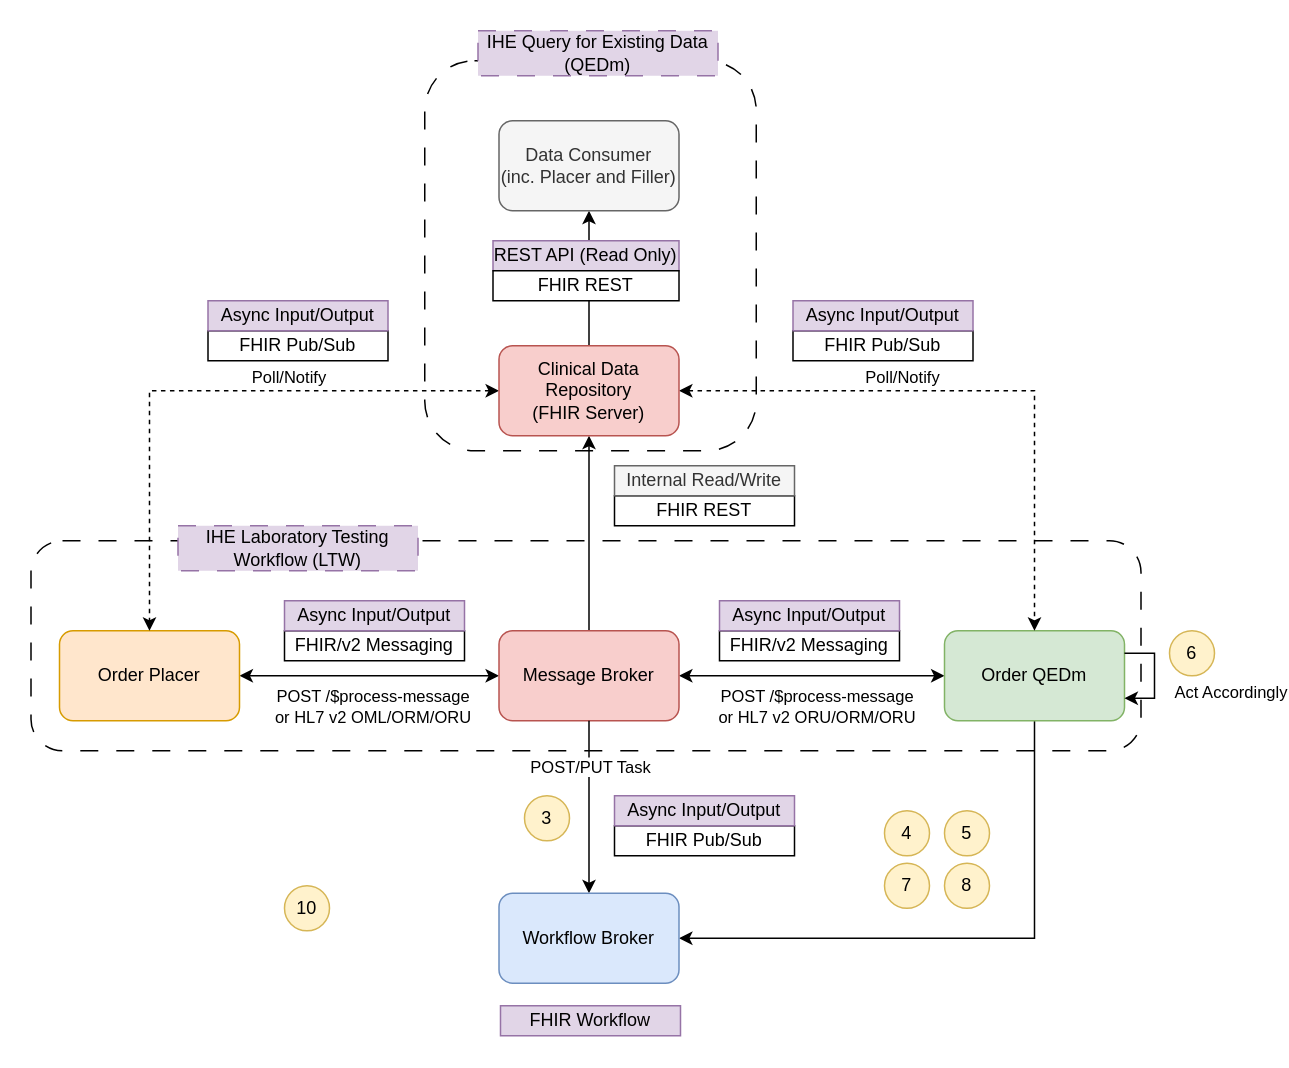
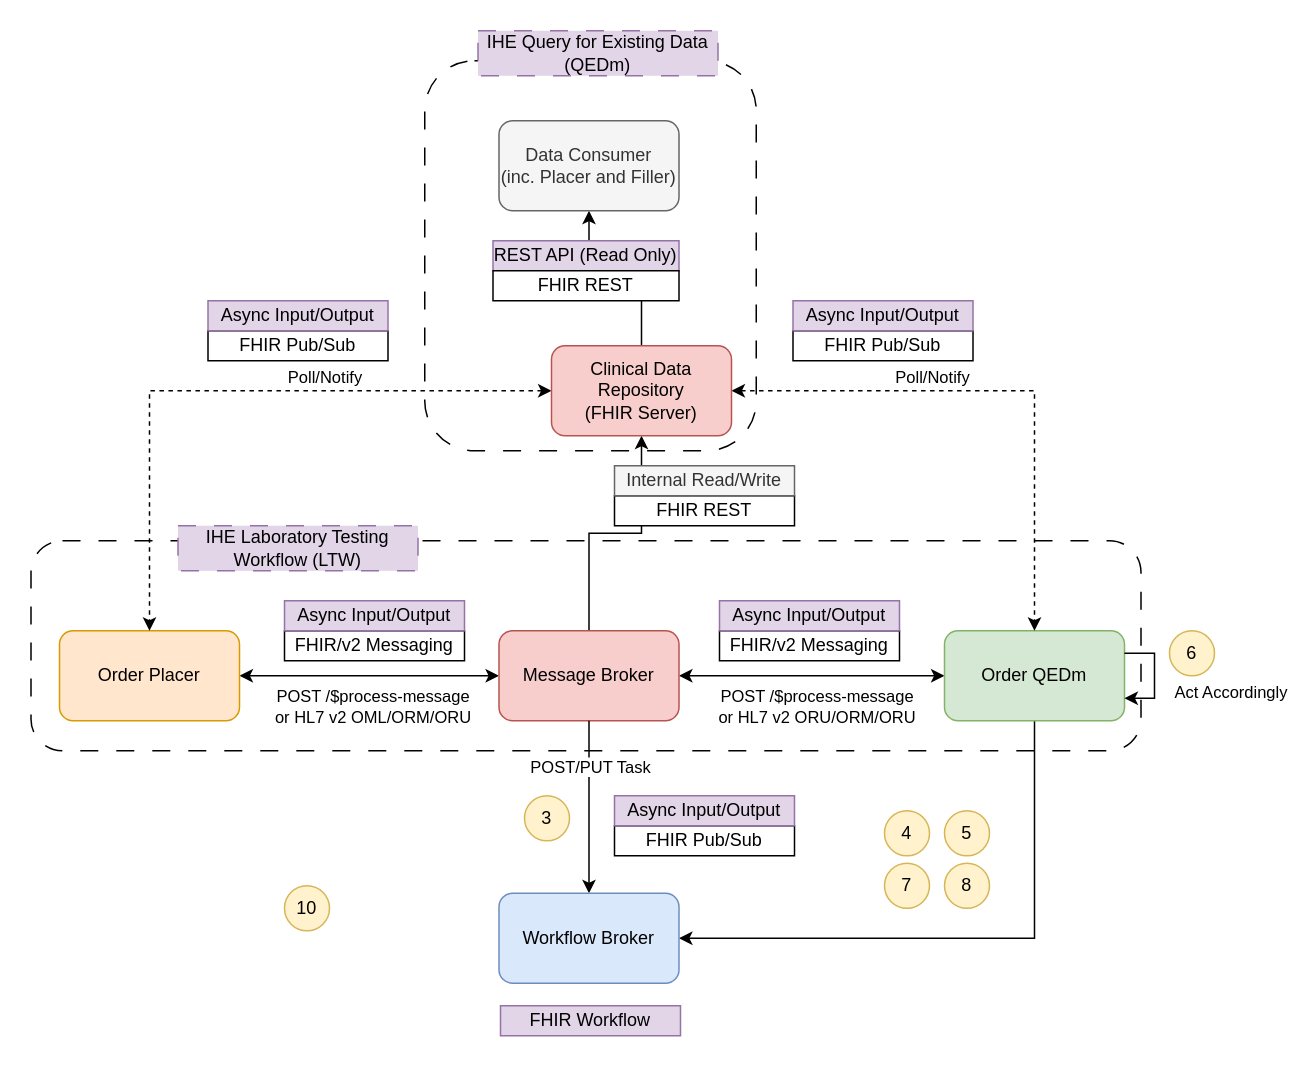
node "Clinical Data Repository (FHIR Server)": moved (589, 391) -> (641, 391)
